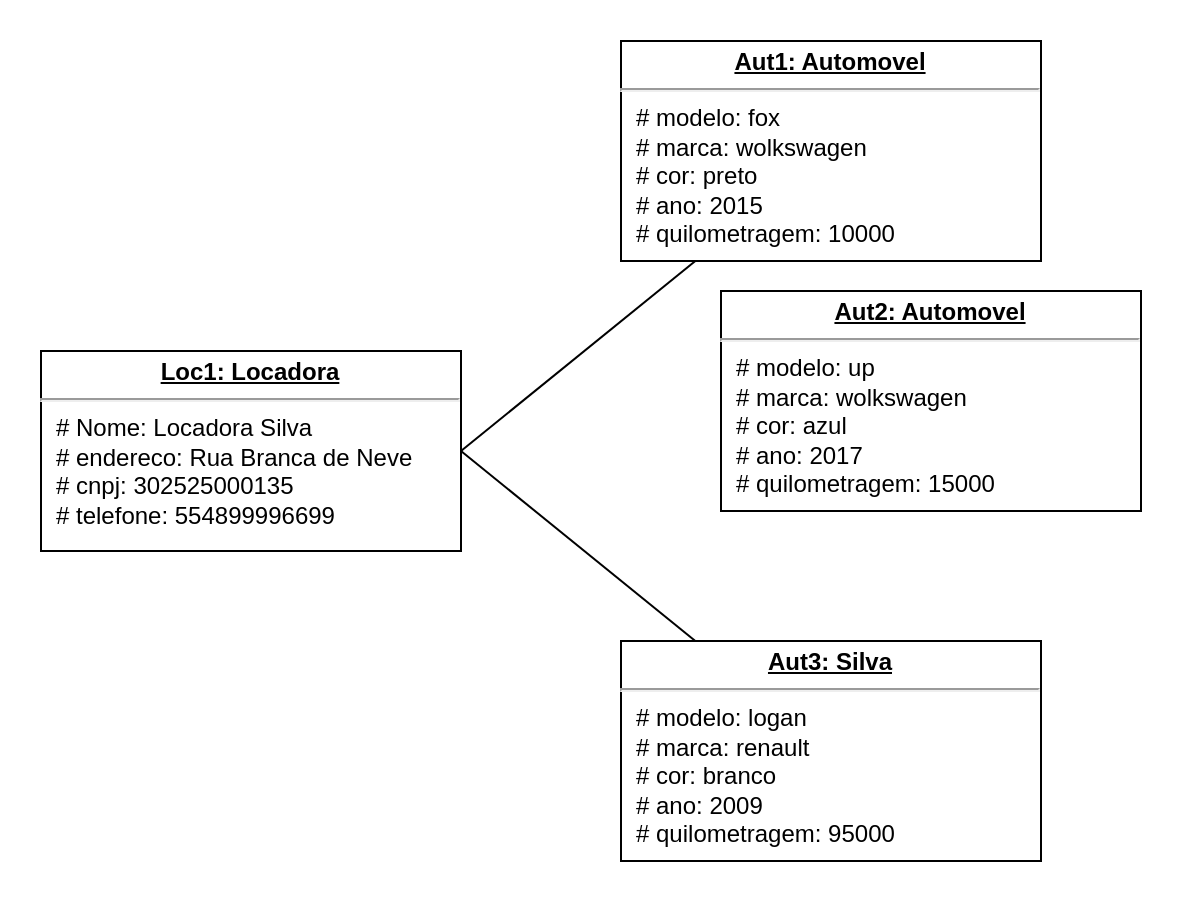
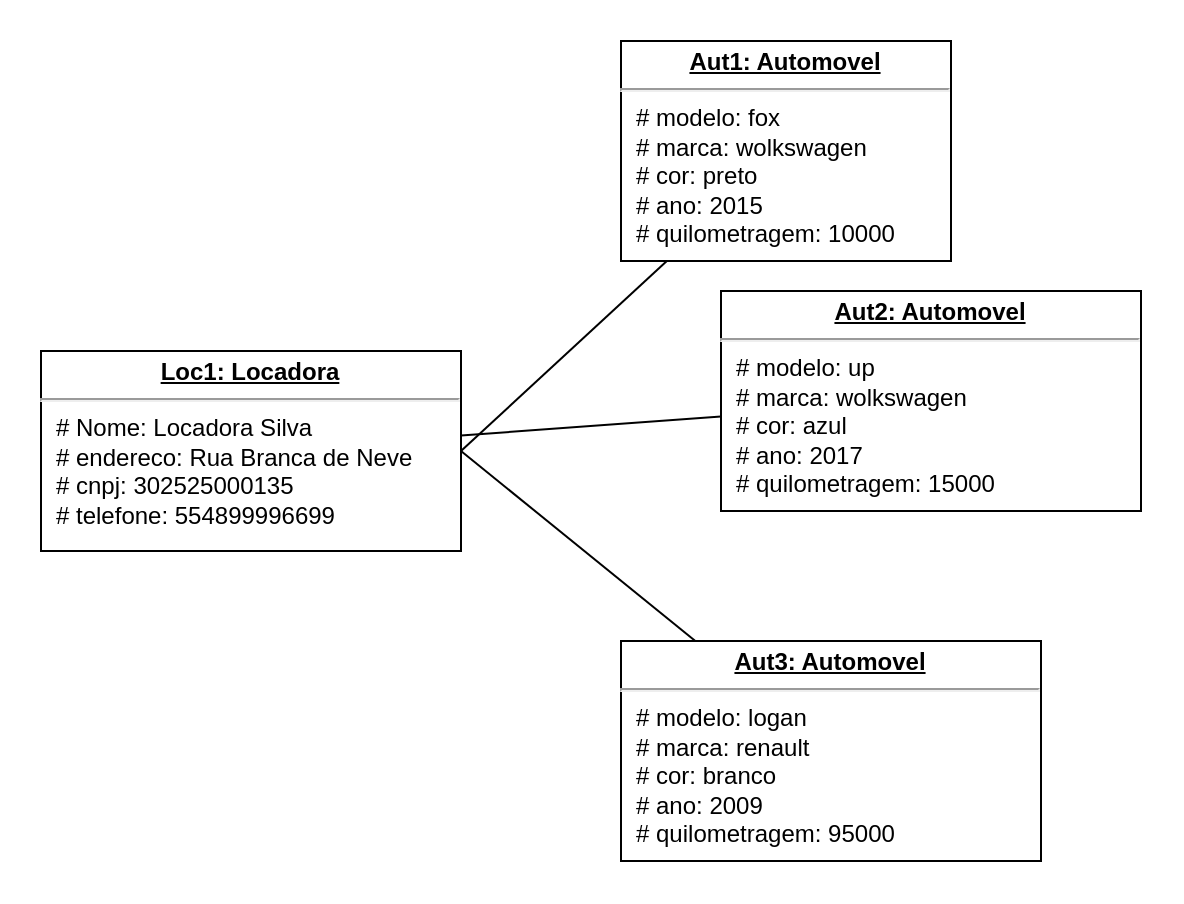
node "Aut1: Automovel # modelo: fox # marca: wolkswagen # cor: preto # ano: 2015 # quilometragem: 10000": size 420x220 -> 330x220
edge "Aut2: Automovel # modelo: up # marca: wolkswagen # cor: azul # ano: 2017 # quilometragem: 15000" -- "Loc1: Locadora # Nome: Locadora Silva # endereco: Rua Branca de Neve # cnpj: 302525000135 # telefone: 554899996699": added
node "Aut3: Silva # modelo: logan # marca: renault # cor: branco # ano: 2009 # quilometragem: 95000": label "Aut3: Silva # modelo: logan # marca: renault # cor: branco # ano: 2009 # quilometragem: 95000" -> "Aut3: Automovel # modelo: logan # marca: renault # cor: branco # ano: 2009 # quilometragem: 95000"
